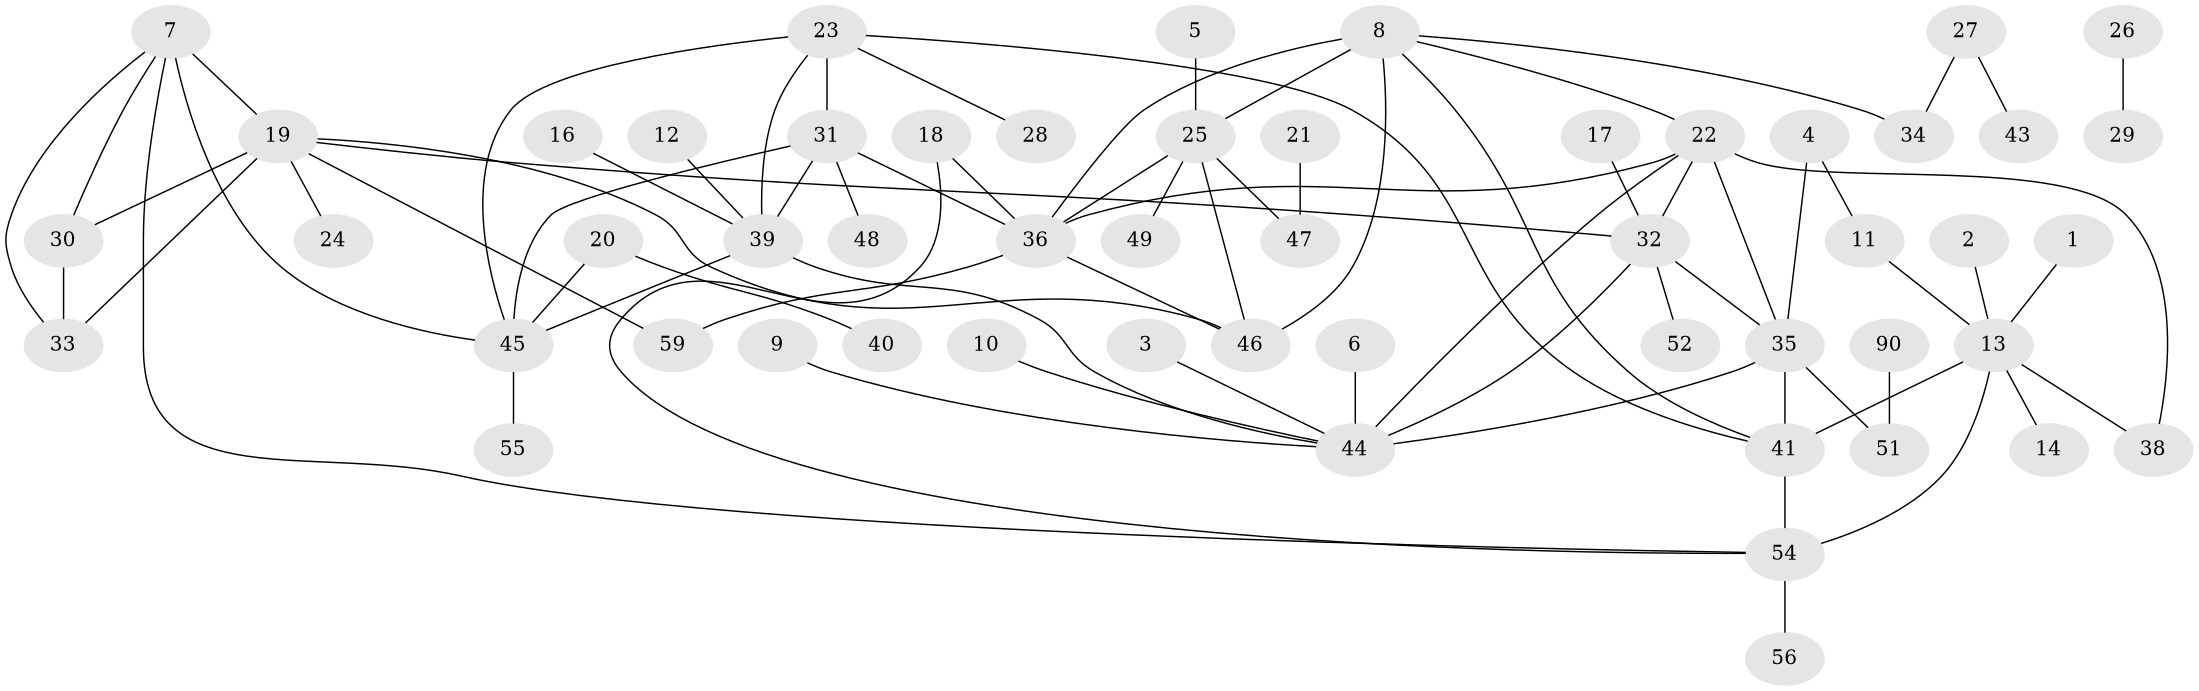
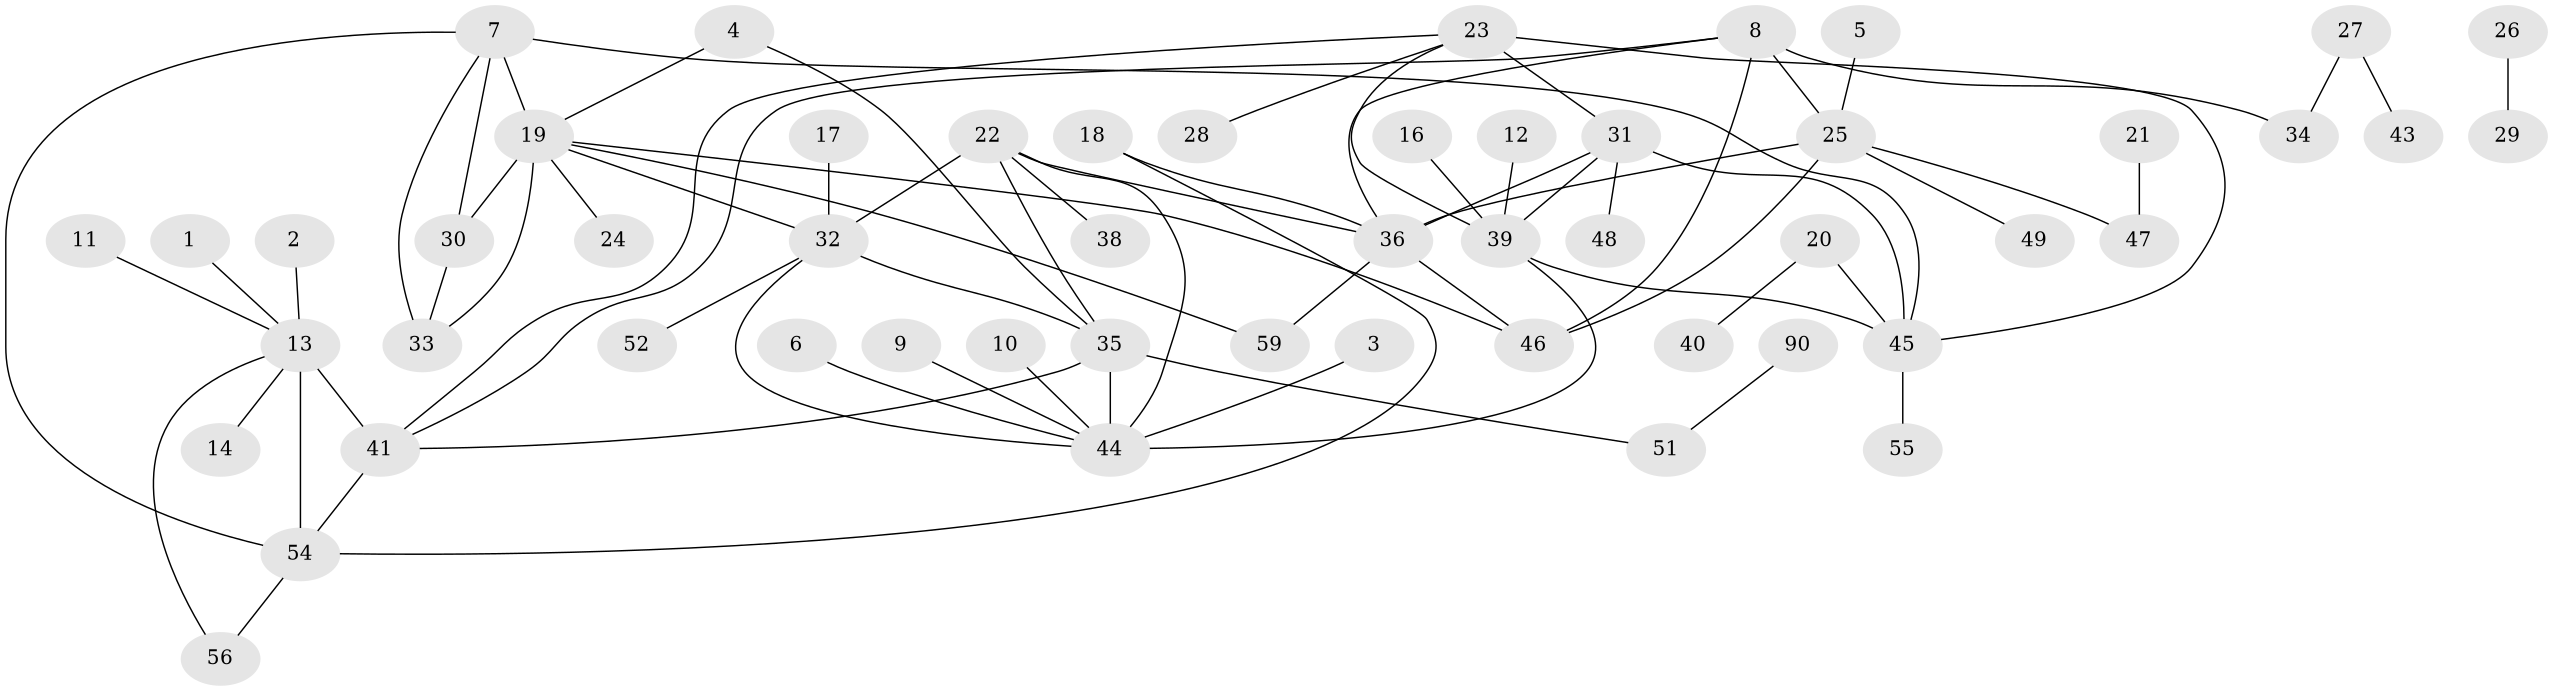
edge "8" -- "22": removed
edge "4" -- "11": now "4" -- "19"
edge "13" -- "38": now "13" -- "56"
